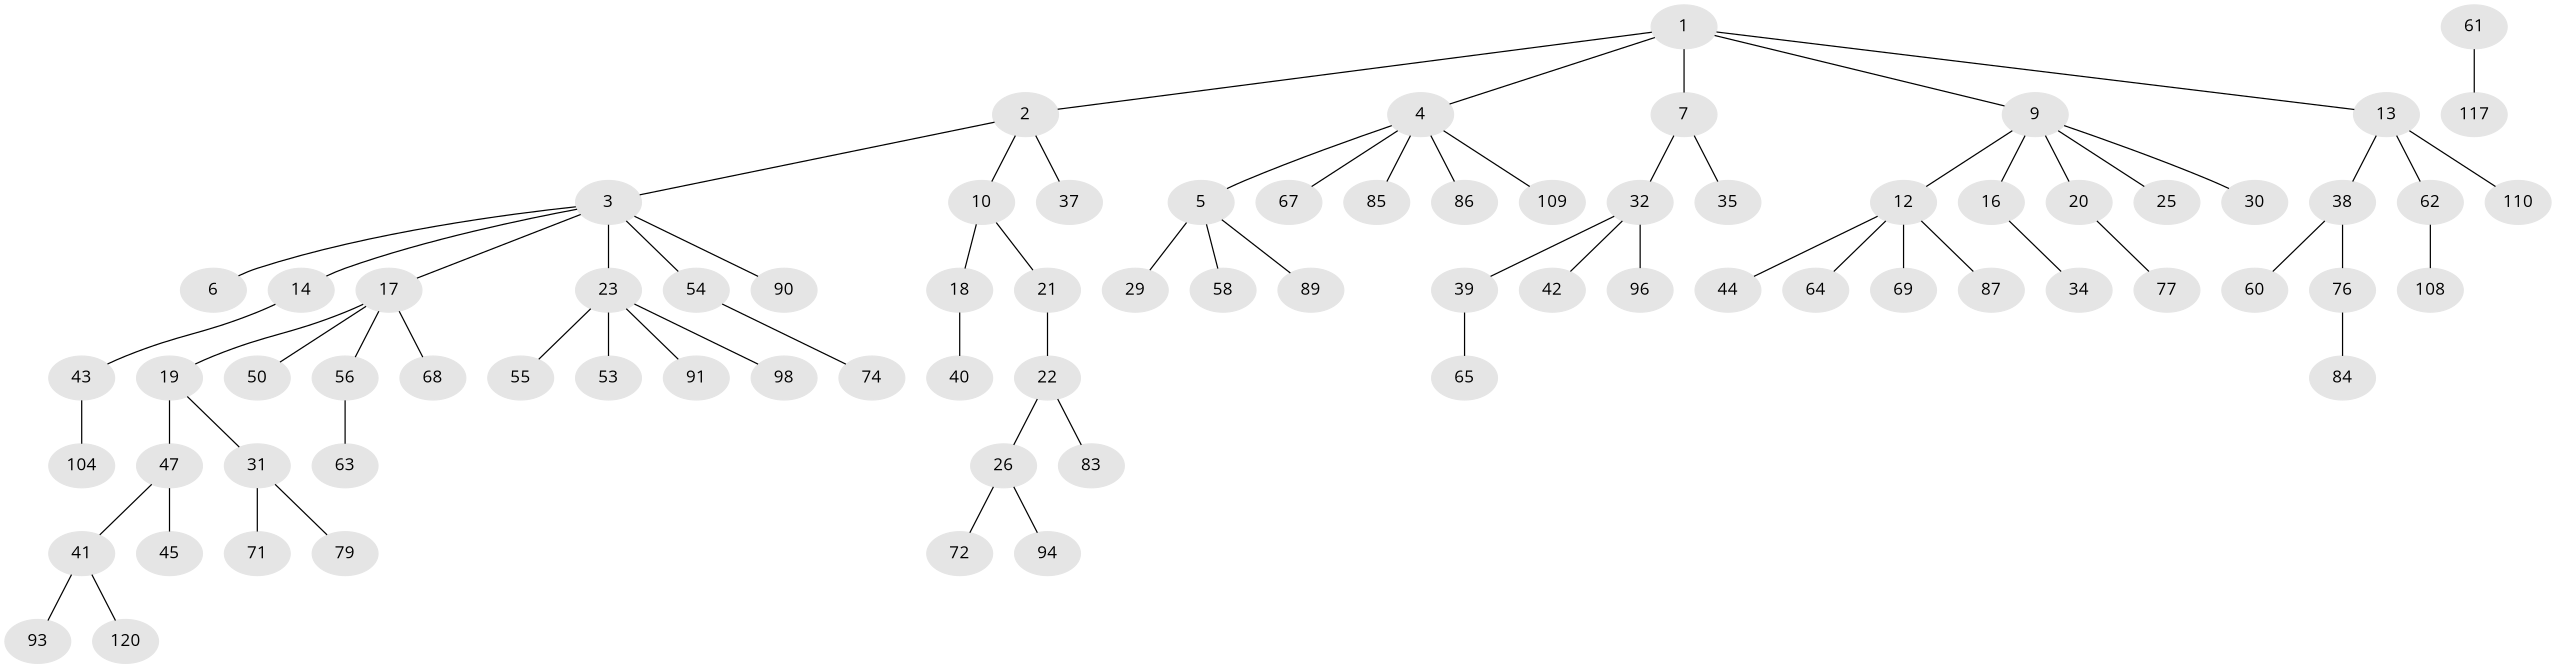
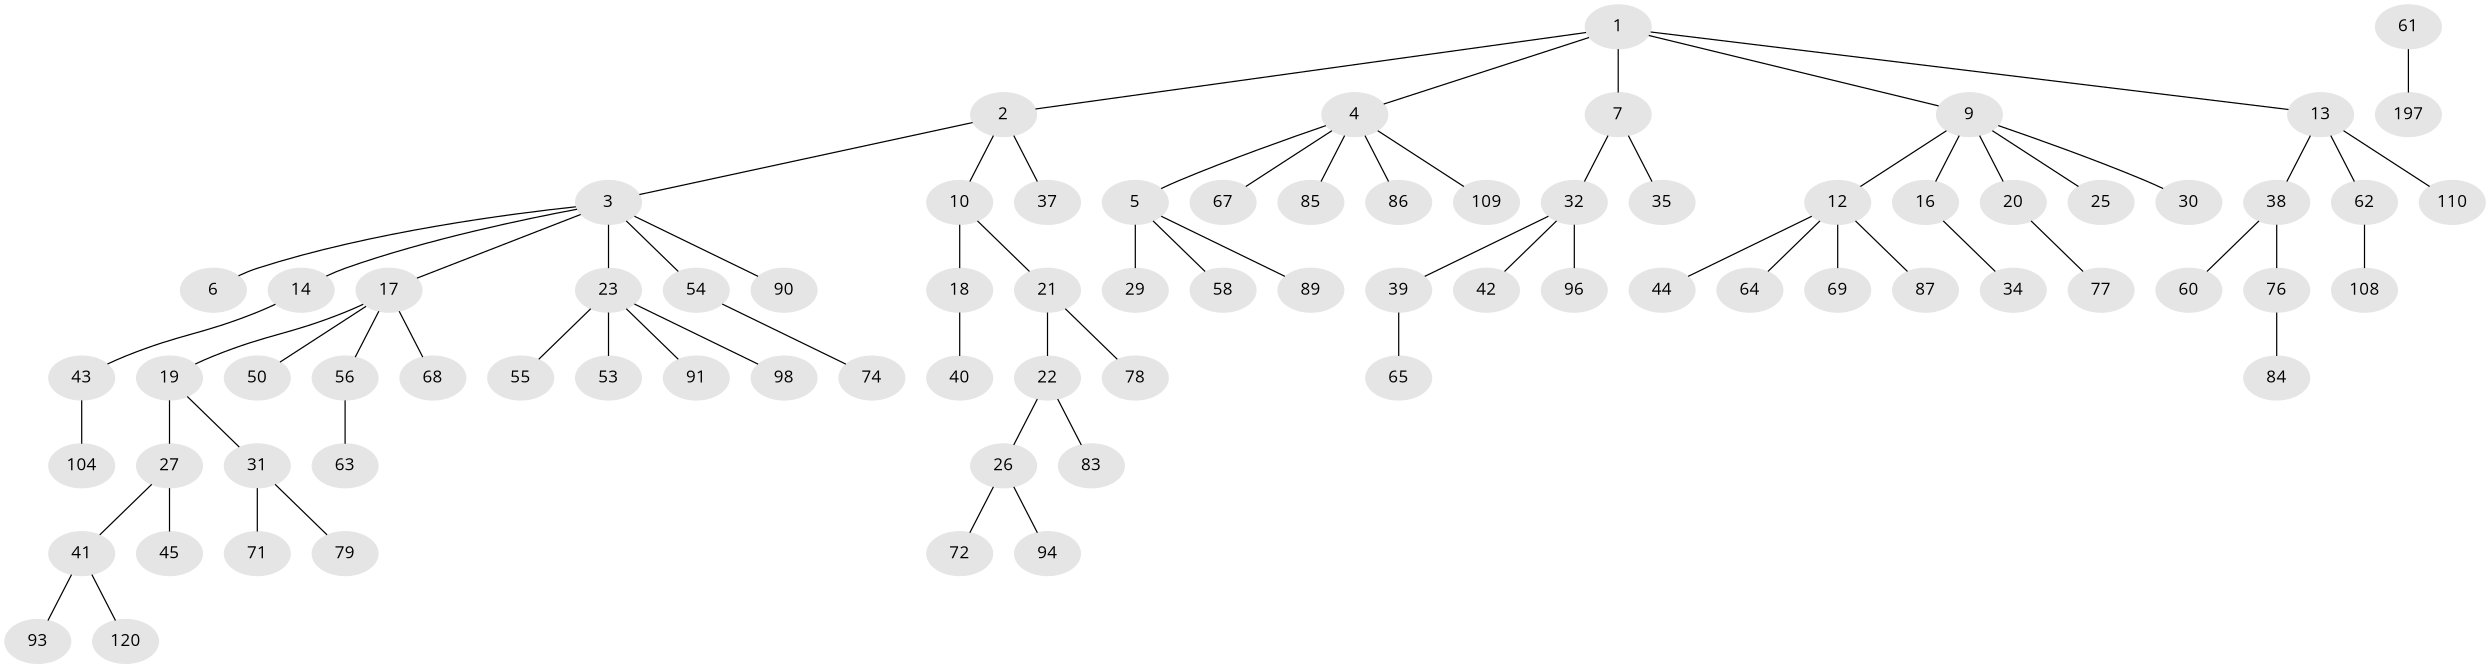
node "117": label "117" -> "197"
node "78": added
node "47": label "47" -> "27"
